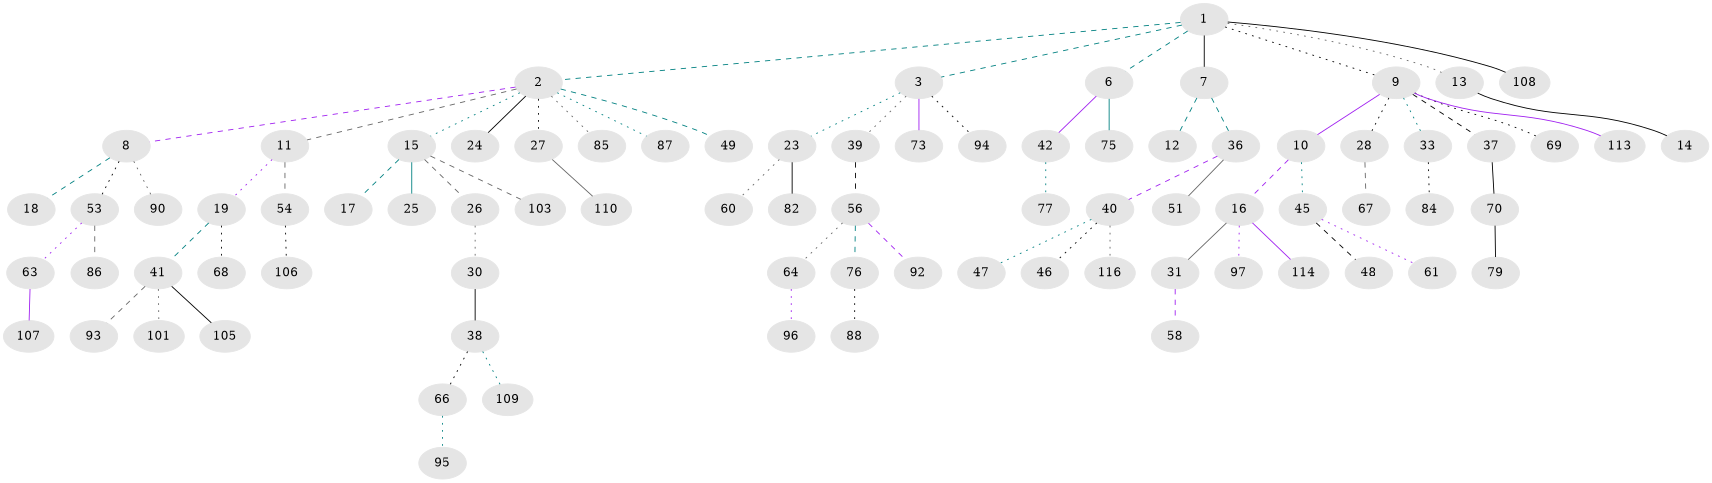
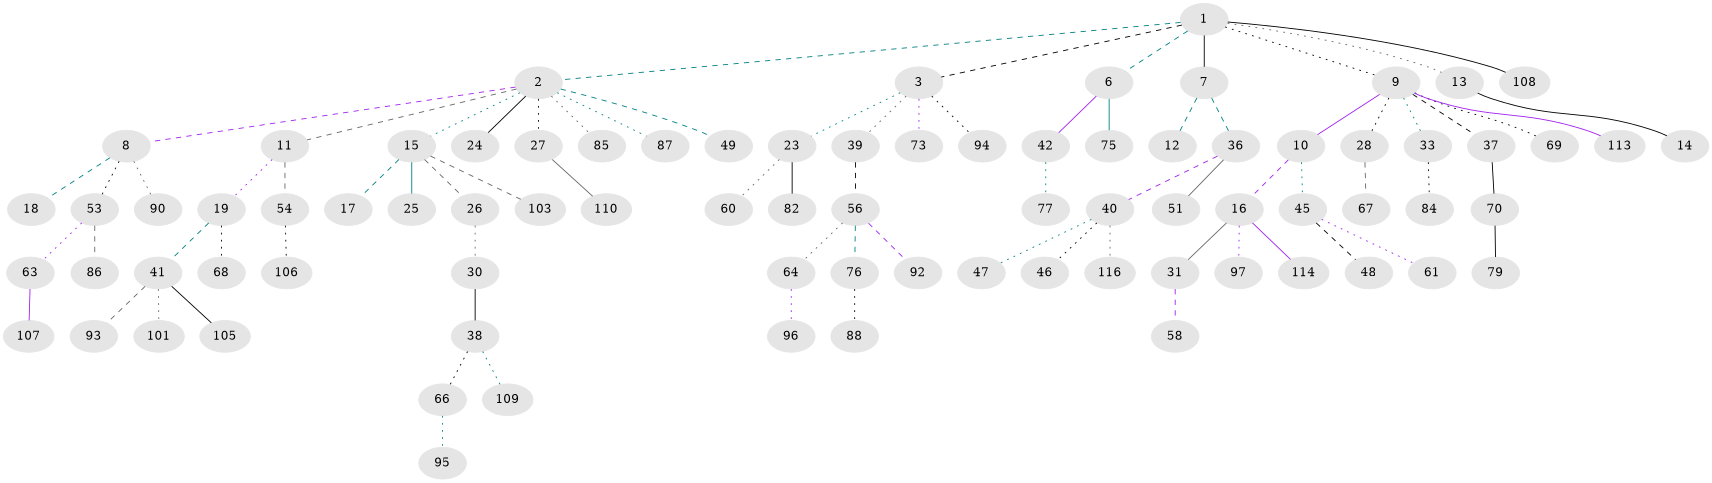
edge "1" -- "3": color teal -> black
edge "3" -- "73": style solid -> dotted
